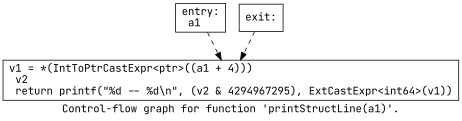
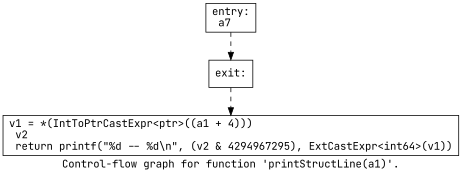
node "entry:": text "a1" -> "a7"
edge "entry:" -> "v1 = *(IntToPtrCastExpr<ptr>((a1 + 4)))": now "entry:" -> "exit:"
